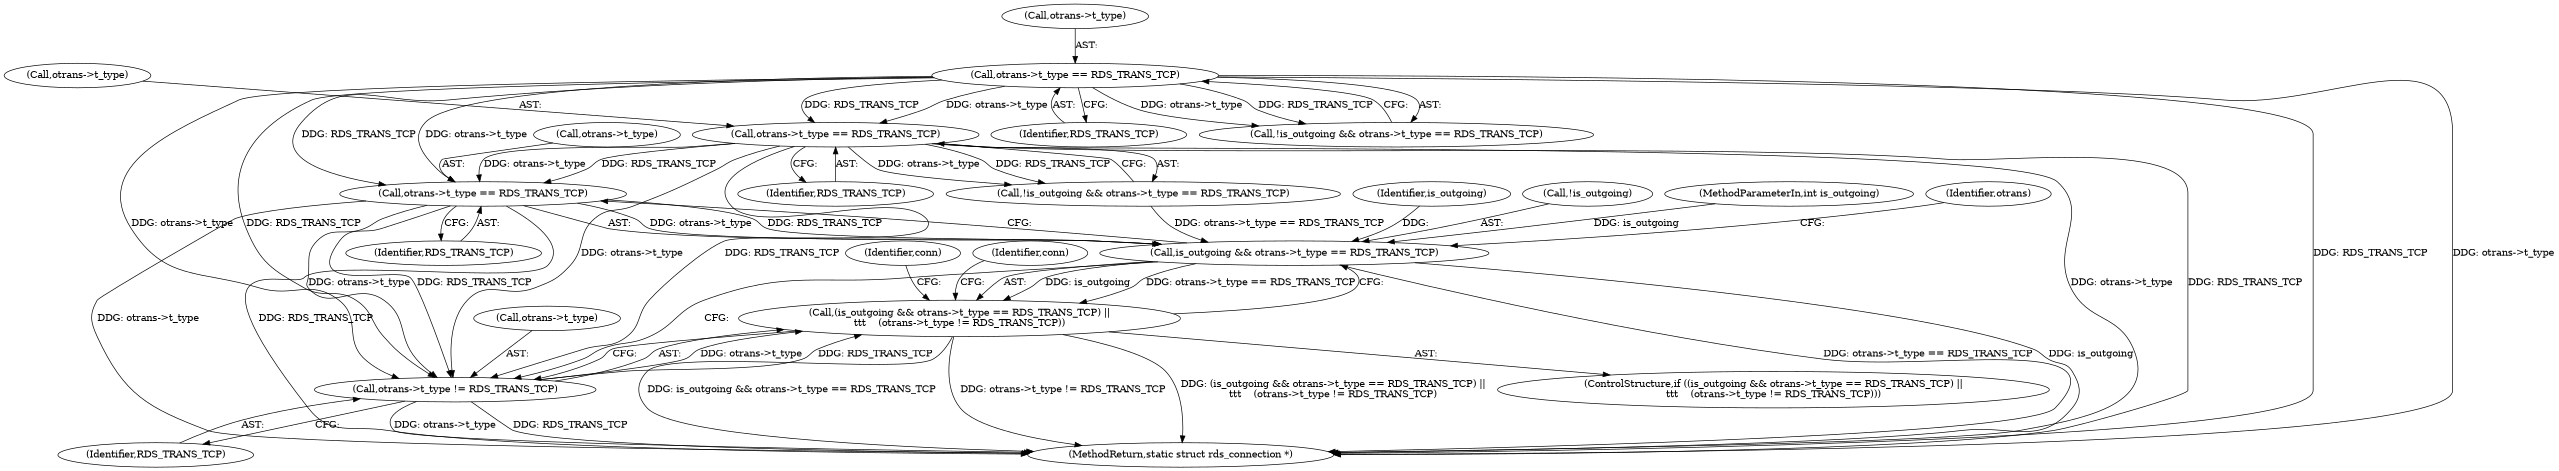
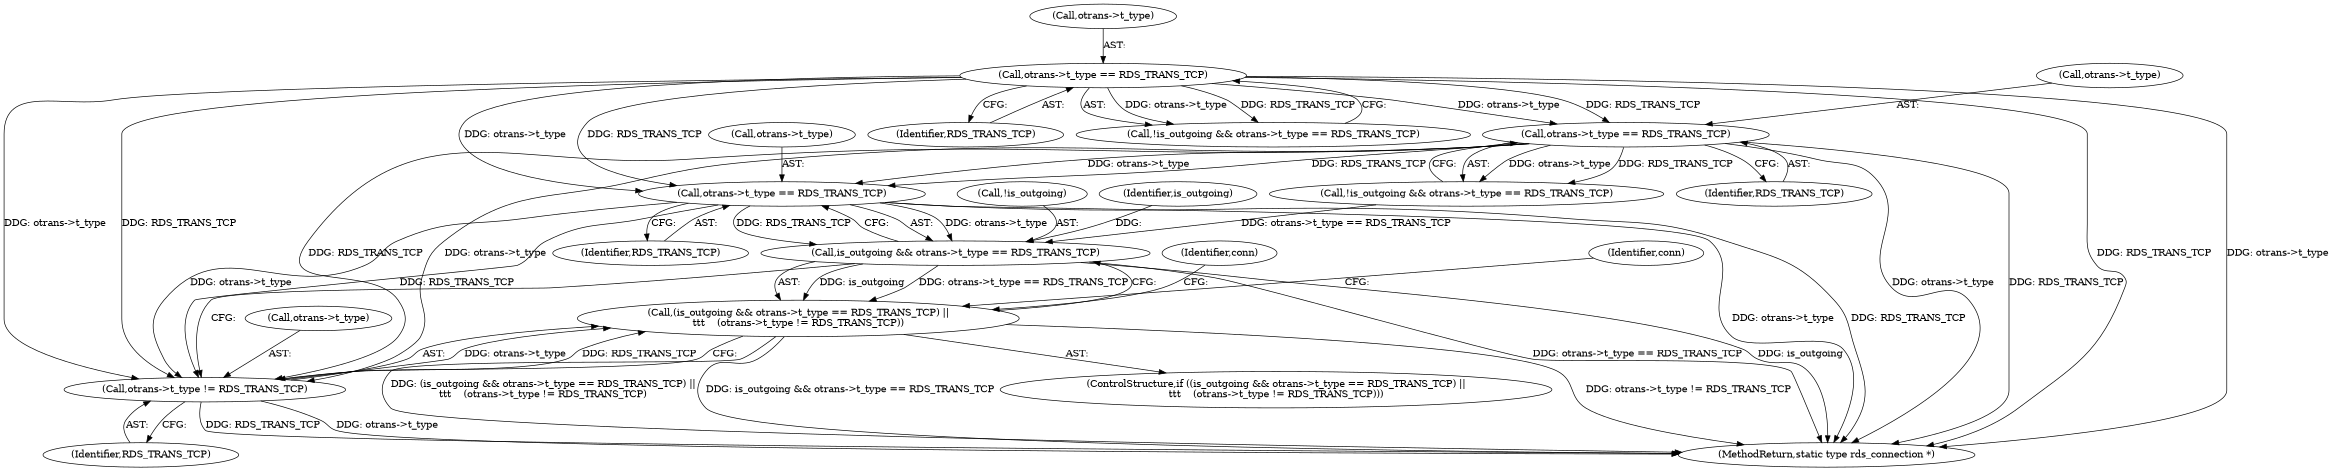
node "(MethodParameterIn,int is_outgoing)": removed
node "(Identifier,otrans)": removed
node "(MethodReturn,static struct rds_connection *)": label "(MethodReturn,static struct rds_connection *)" -> "(MethodReturn,static type rds_connection *)"
